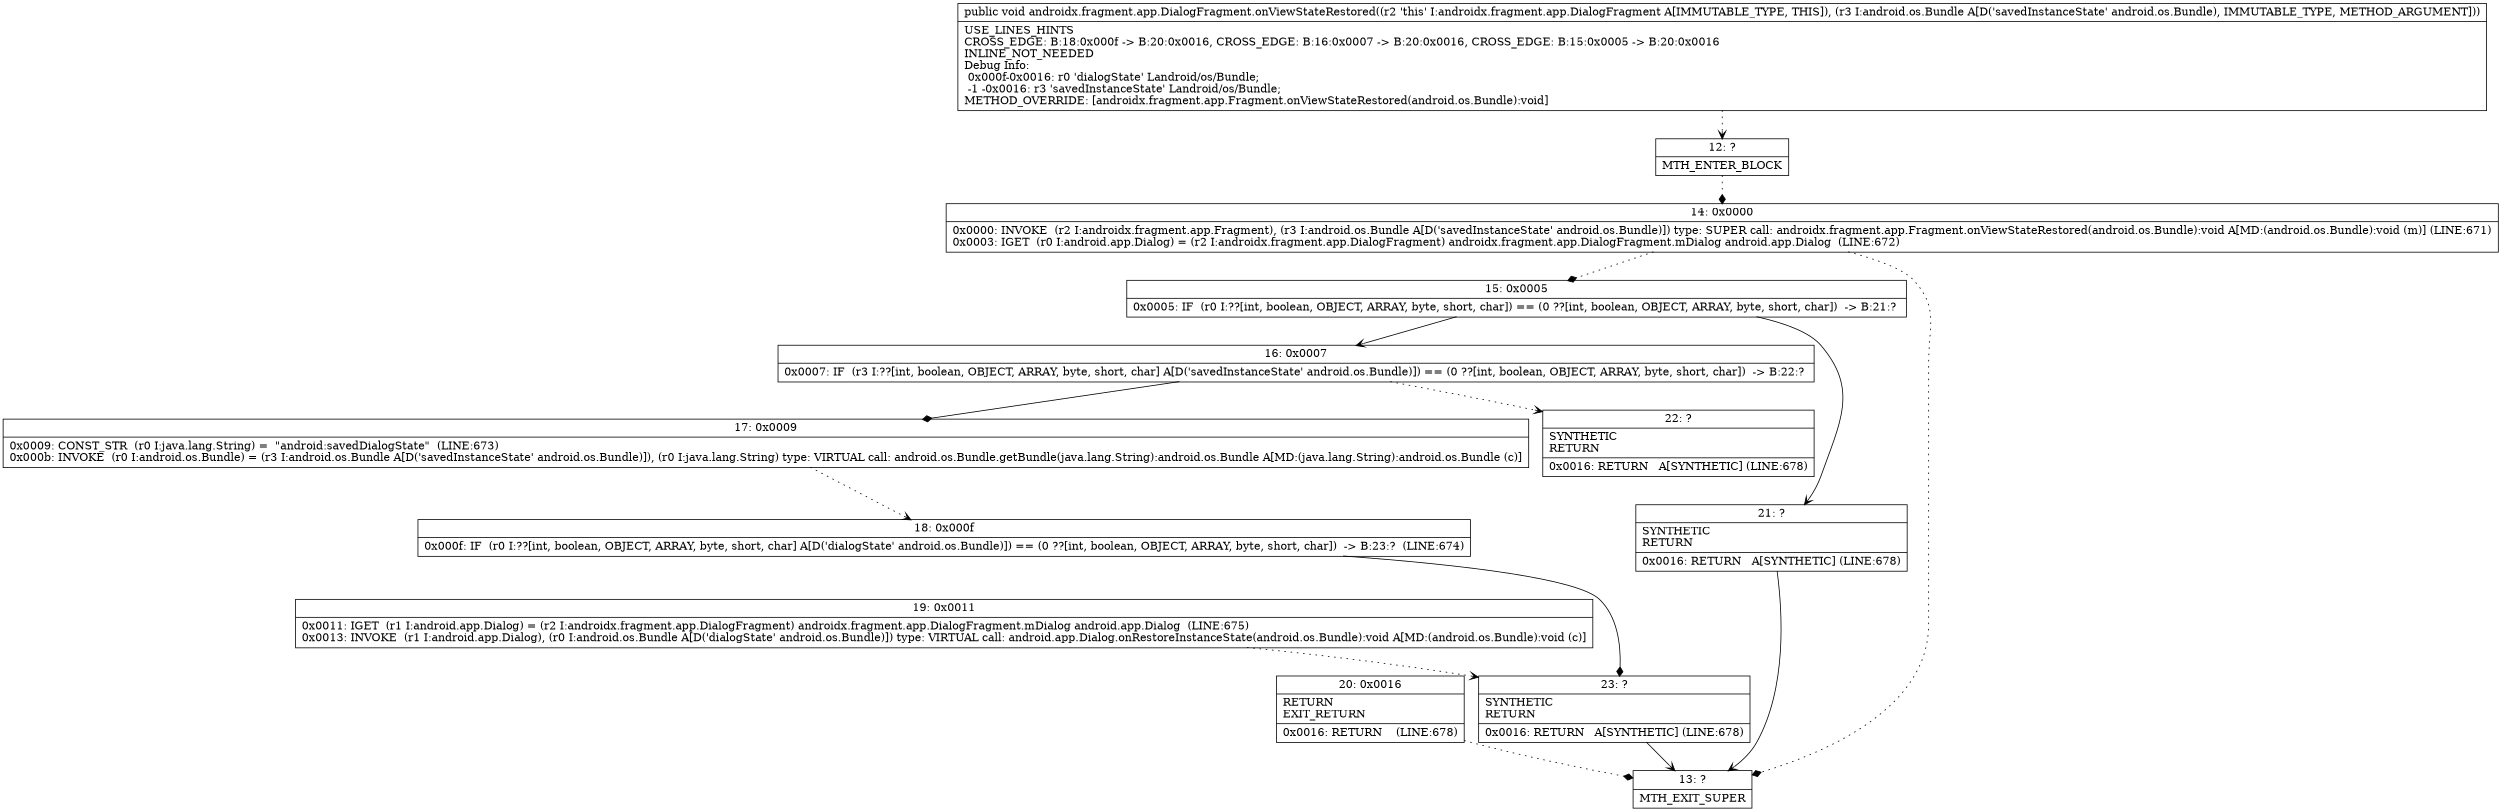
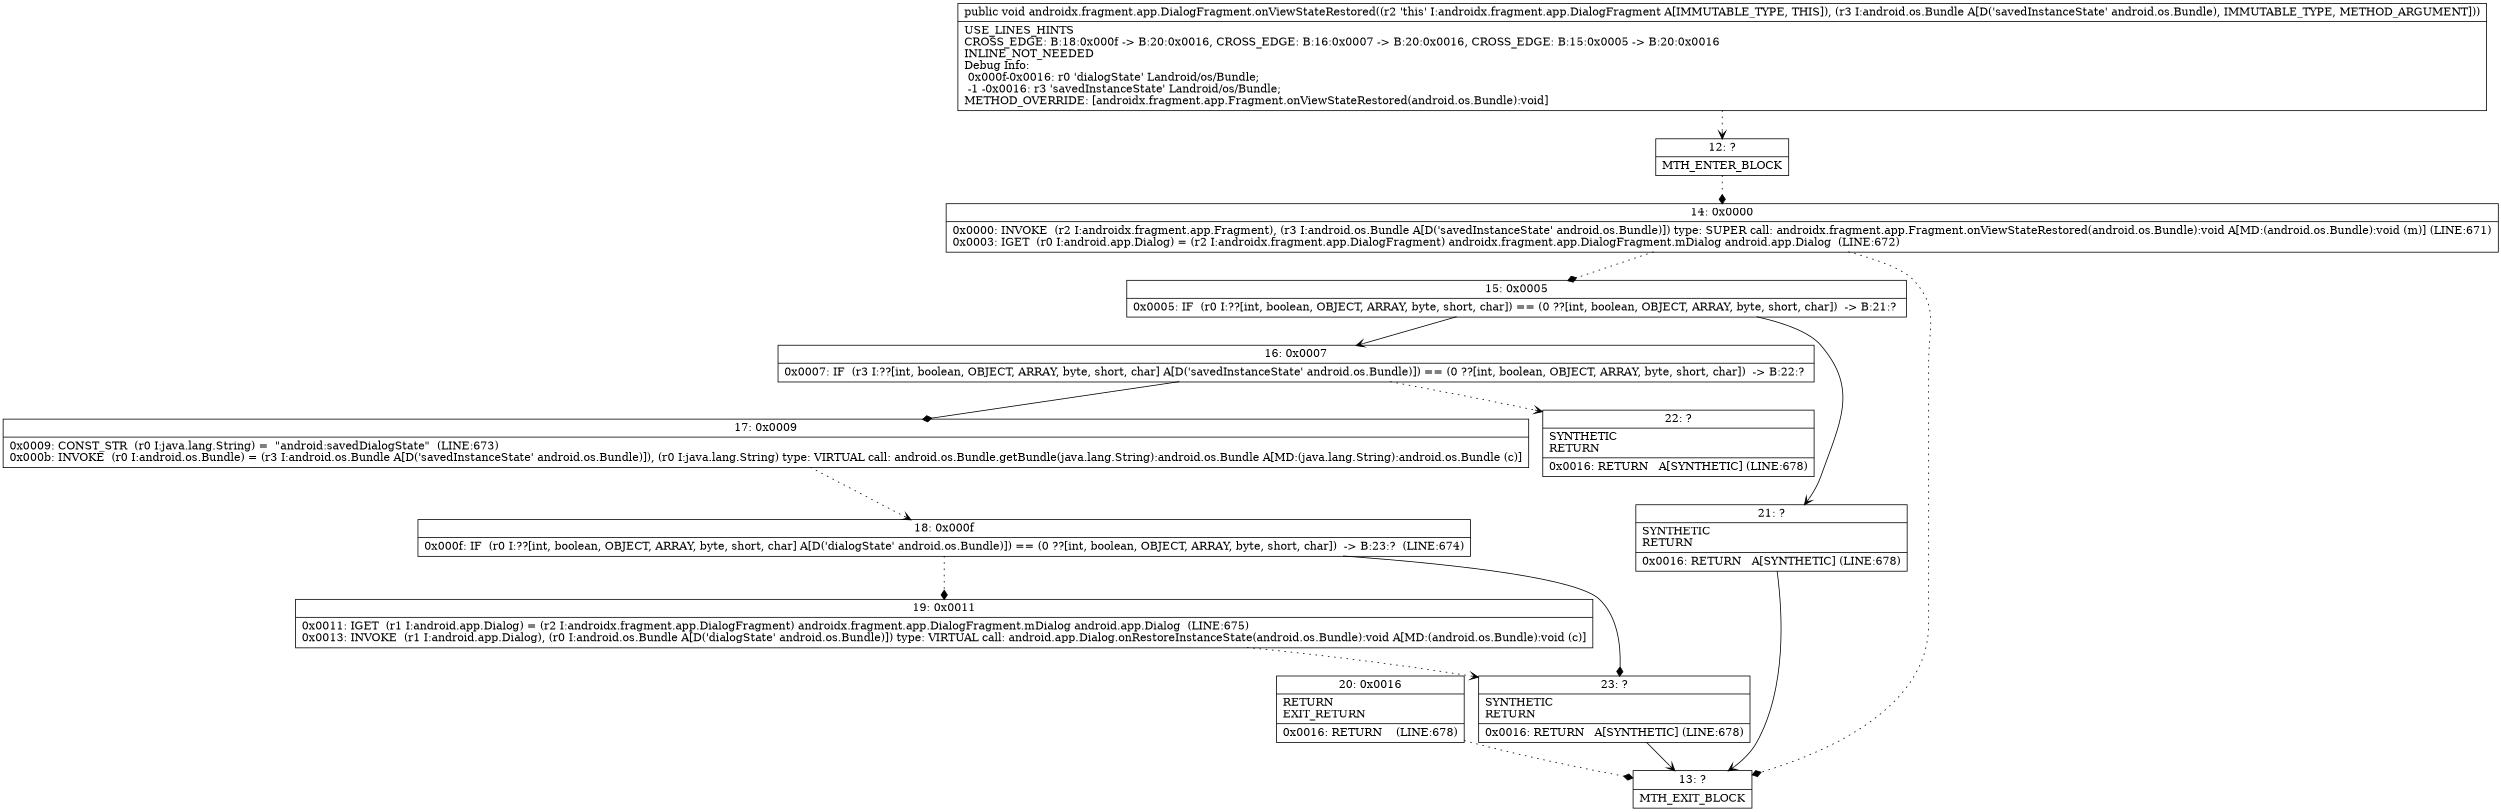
edge "18: 0x000f" -> "19: 0x0011": added
node "13: ?": text "MTH_EXIT_SUPER" -> "MTH_EXIT_BLOCK"
